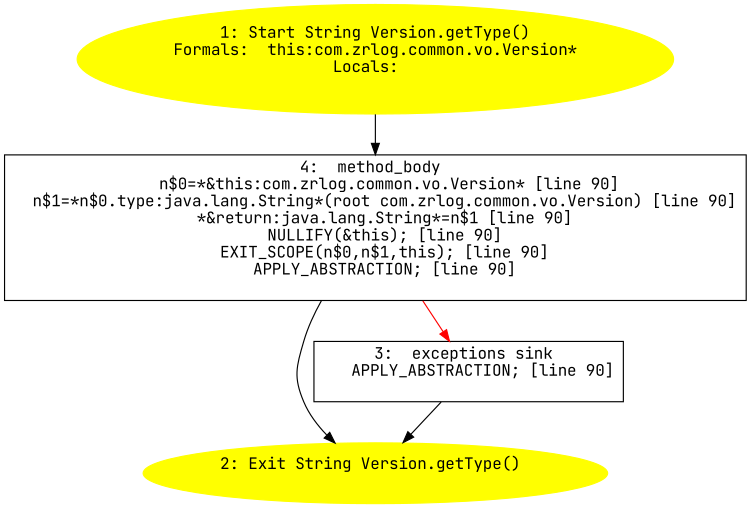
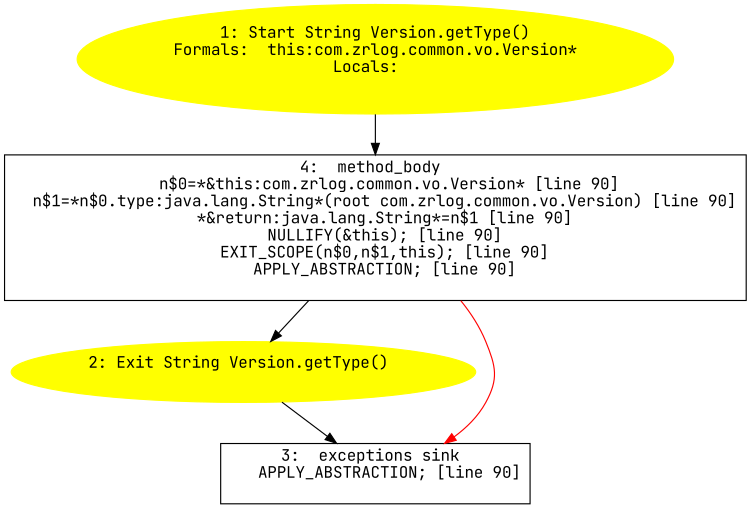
edge "3:  exceptions sink APPLY_ABSTRACTION; [line 90]" -> "2: Exit String Version.getType()": reversed
